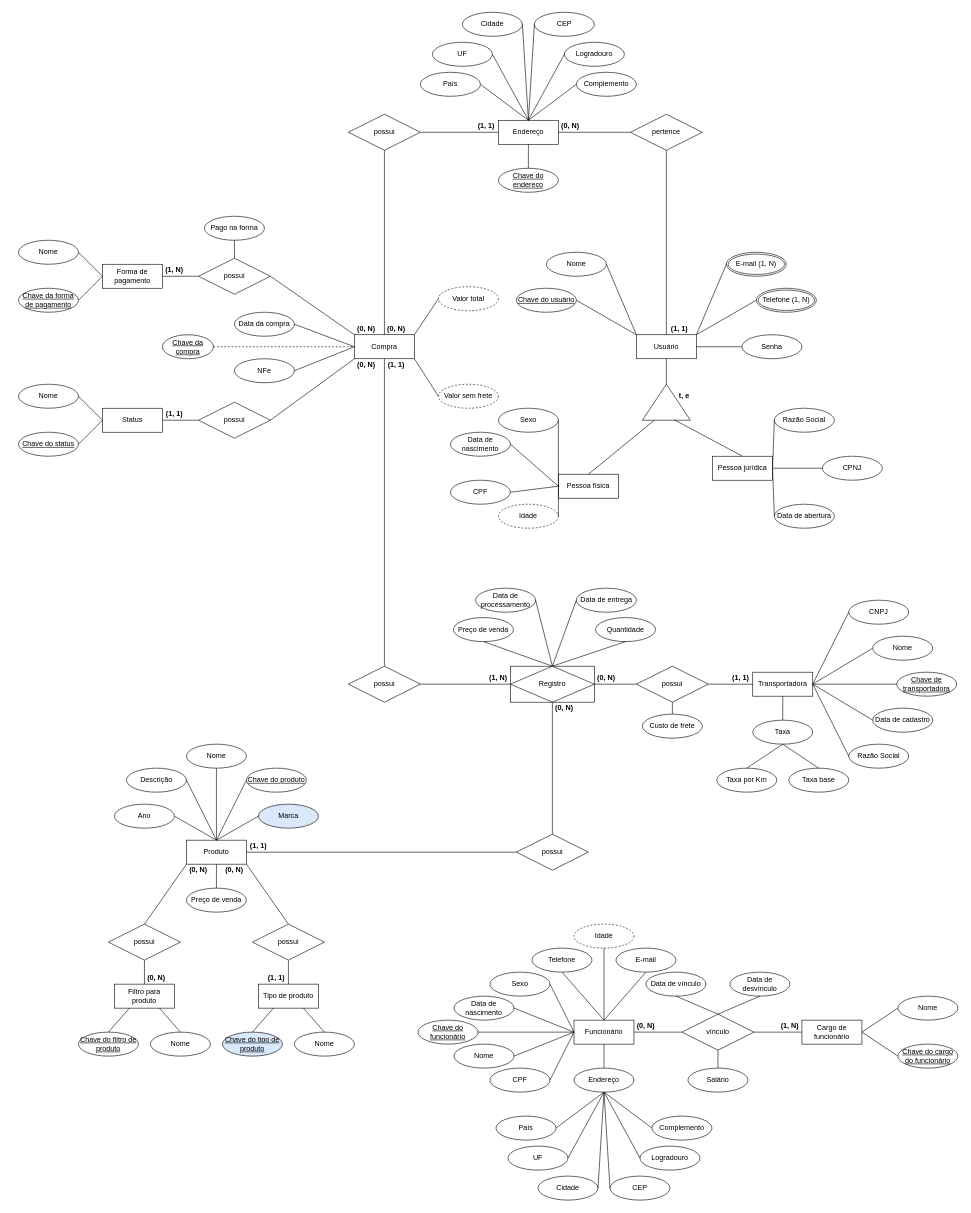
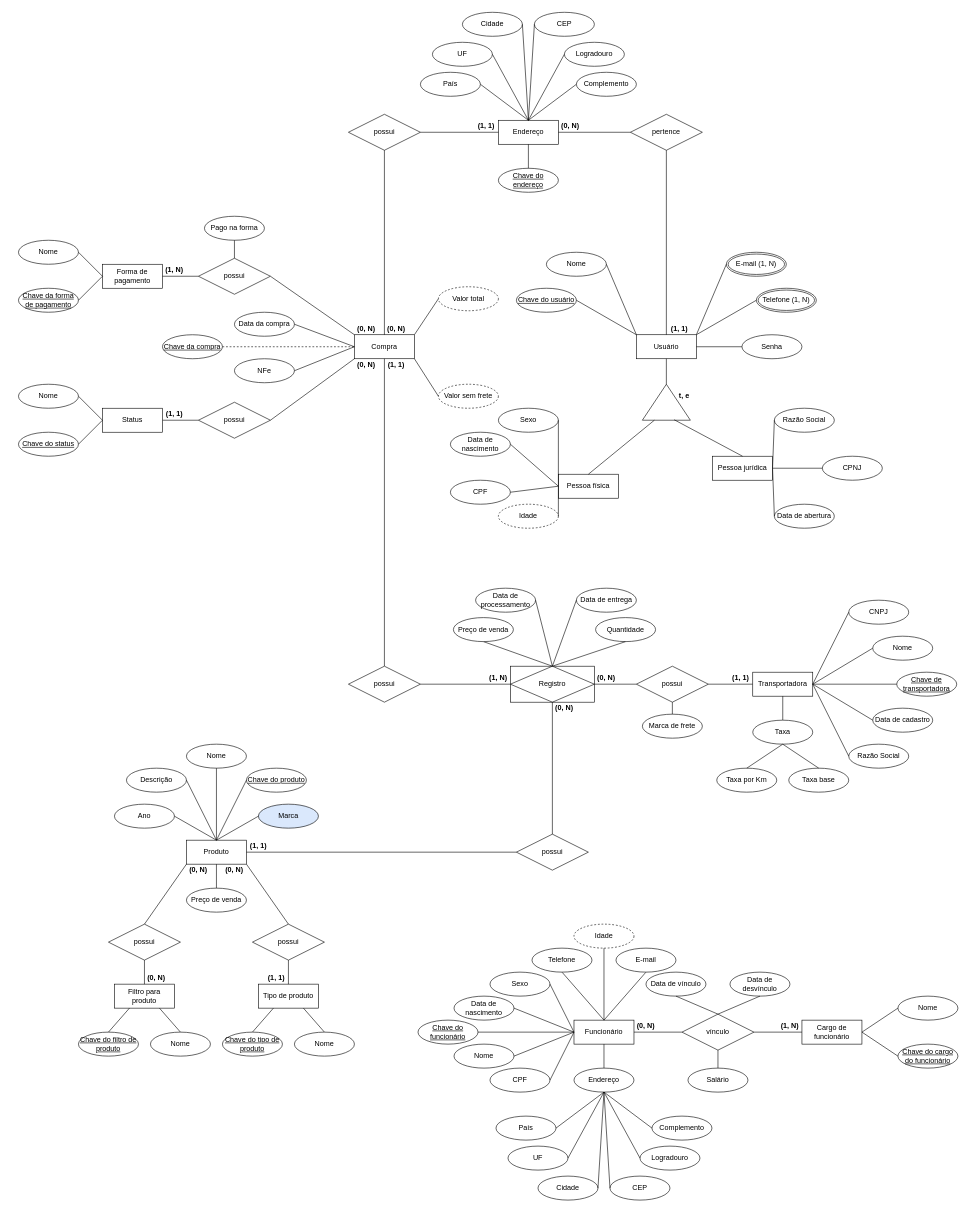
node "Chave da compra": size 51x24 -> 60x24
node "Custo de frete": label "Custo de frete" -> "Marca de frete"
node "Chave do tipo de produto": fillcolor #dae8fc -> #ffffff
